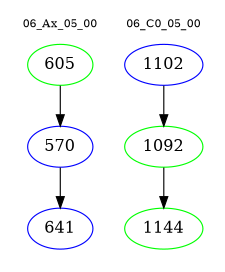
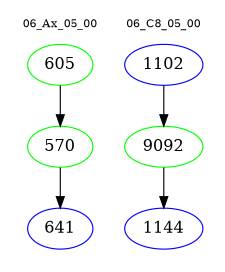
cluster "06_C0_05_00": label "06_C0_05_00" -> "06_C8_05_00"
node "570": color blue -> green
node "1092": label "1092" -> "9092"
node "1144": color green -> blue
